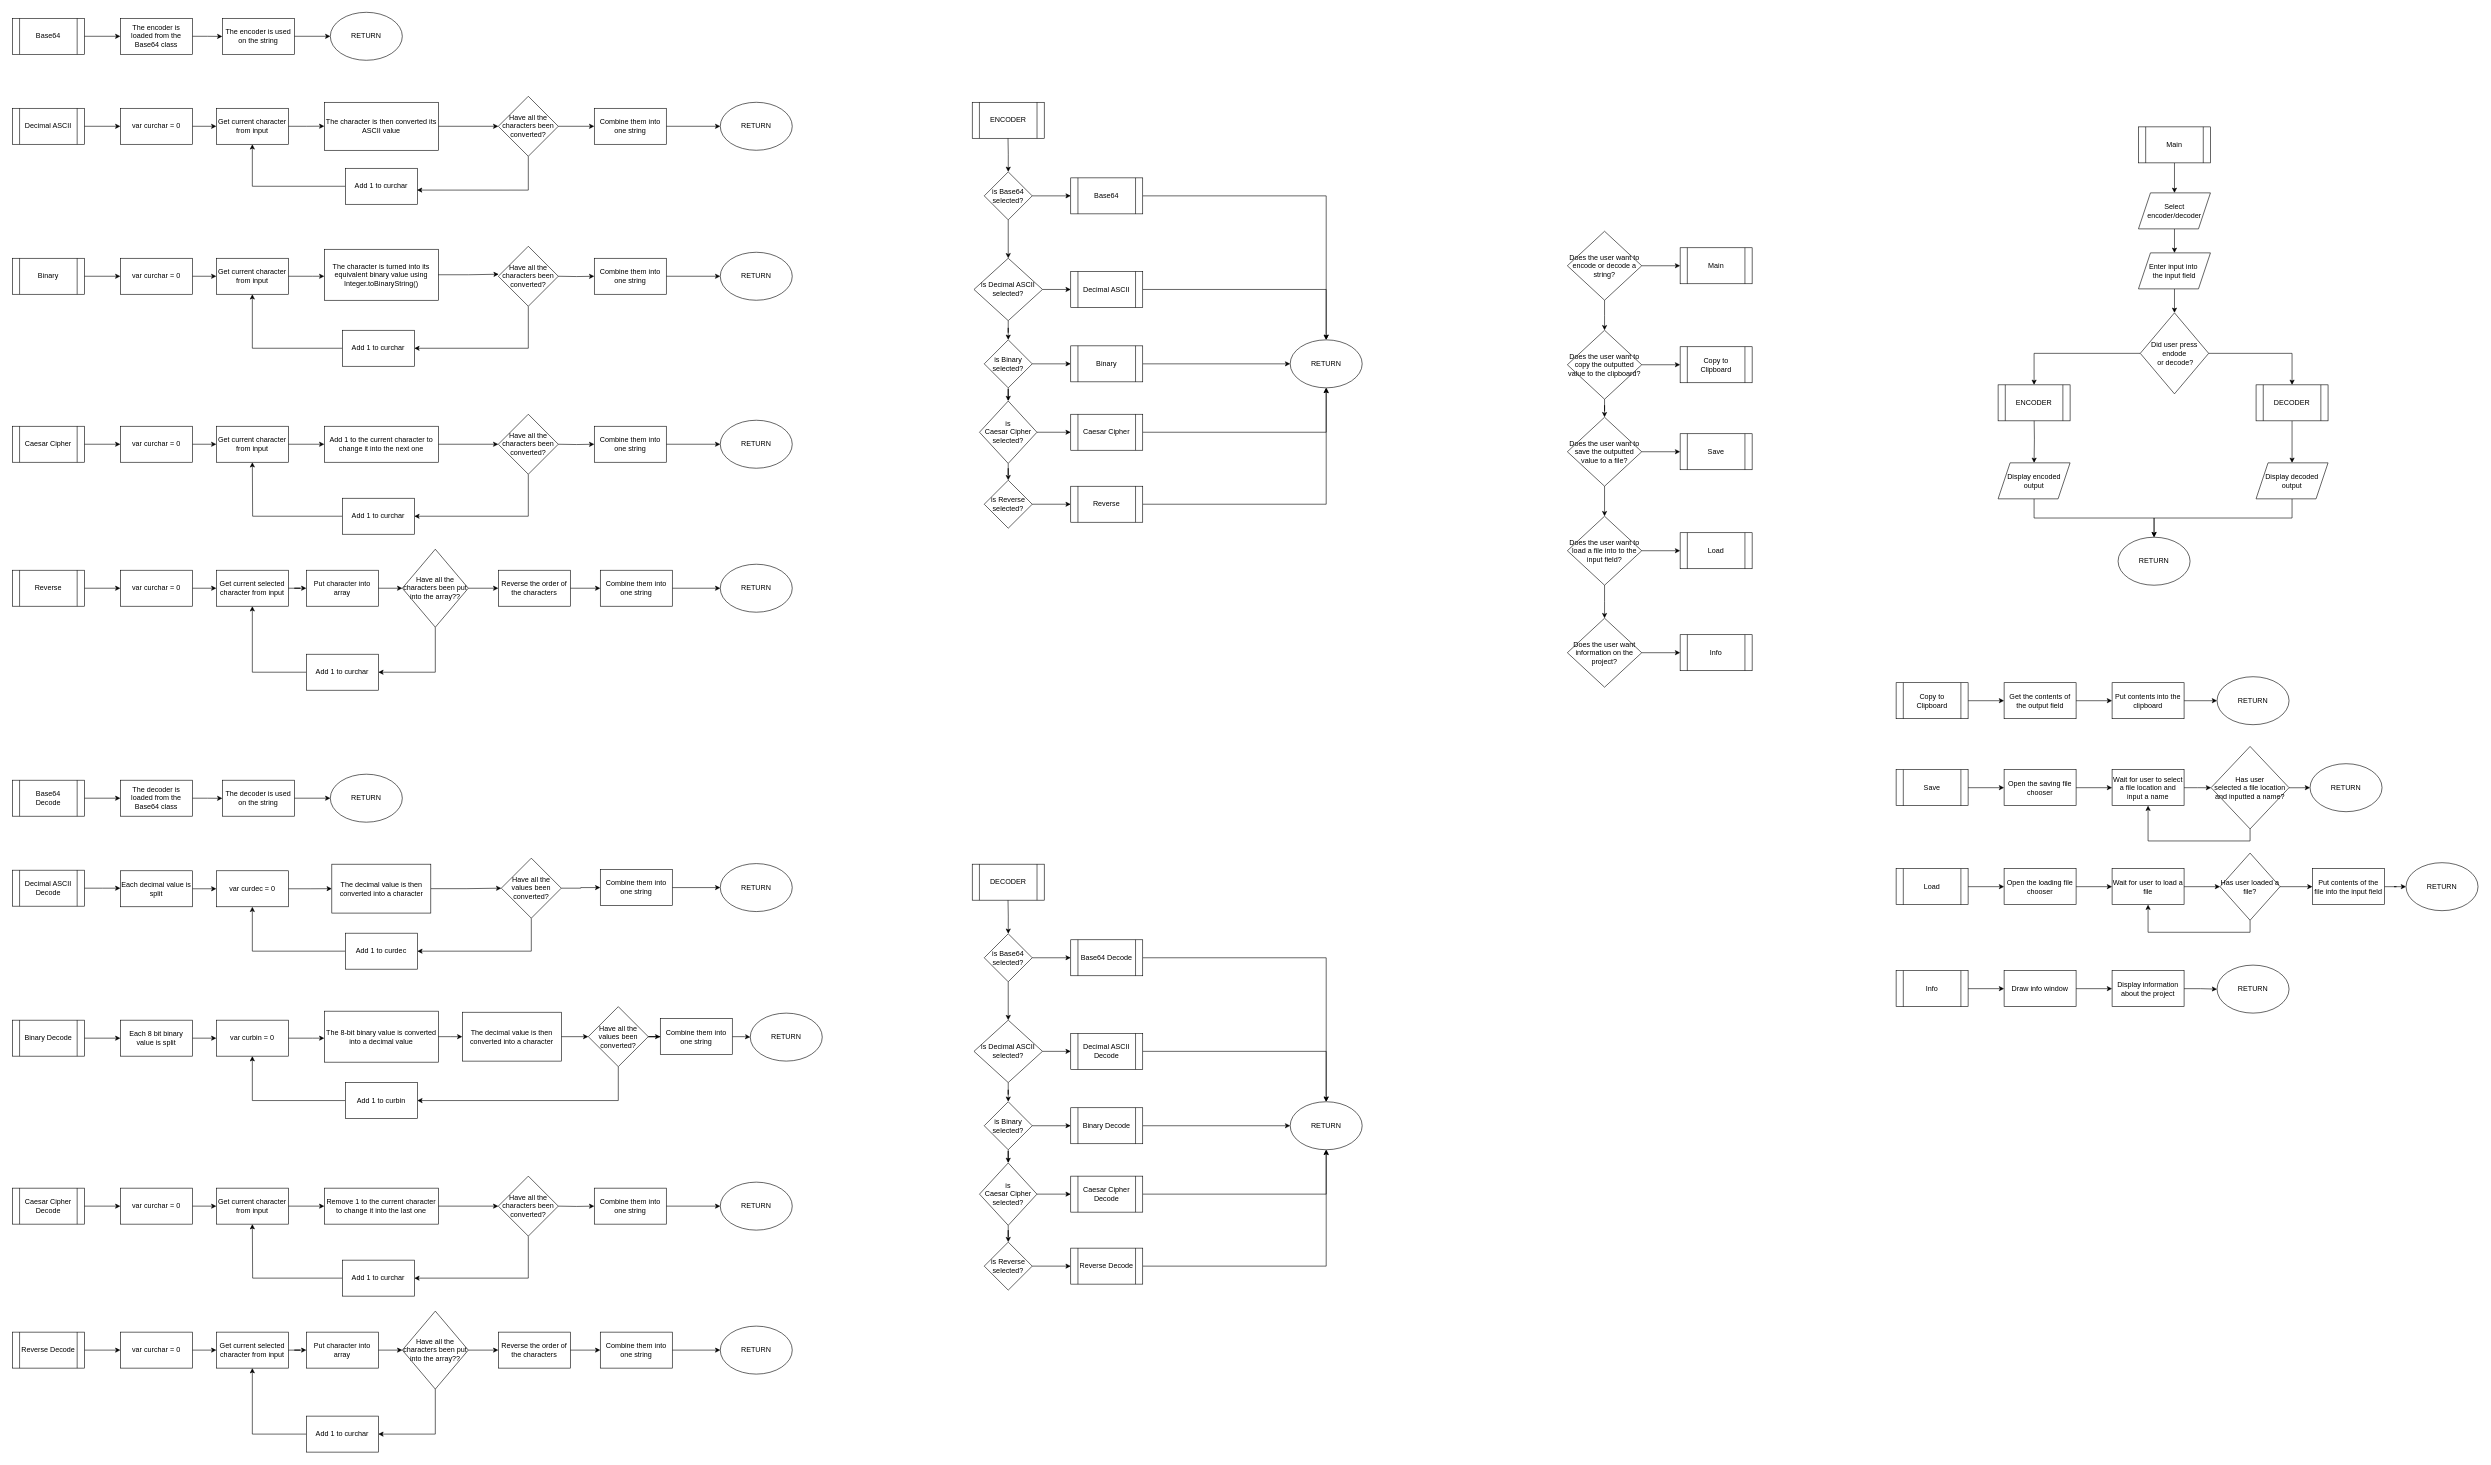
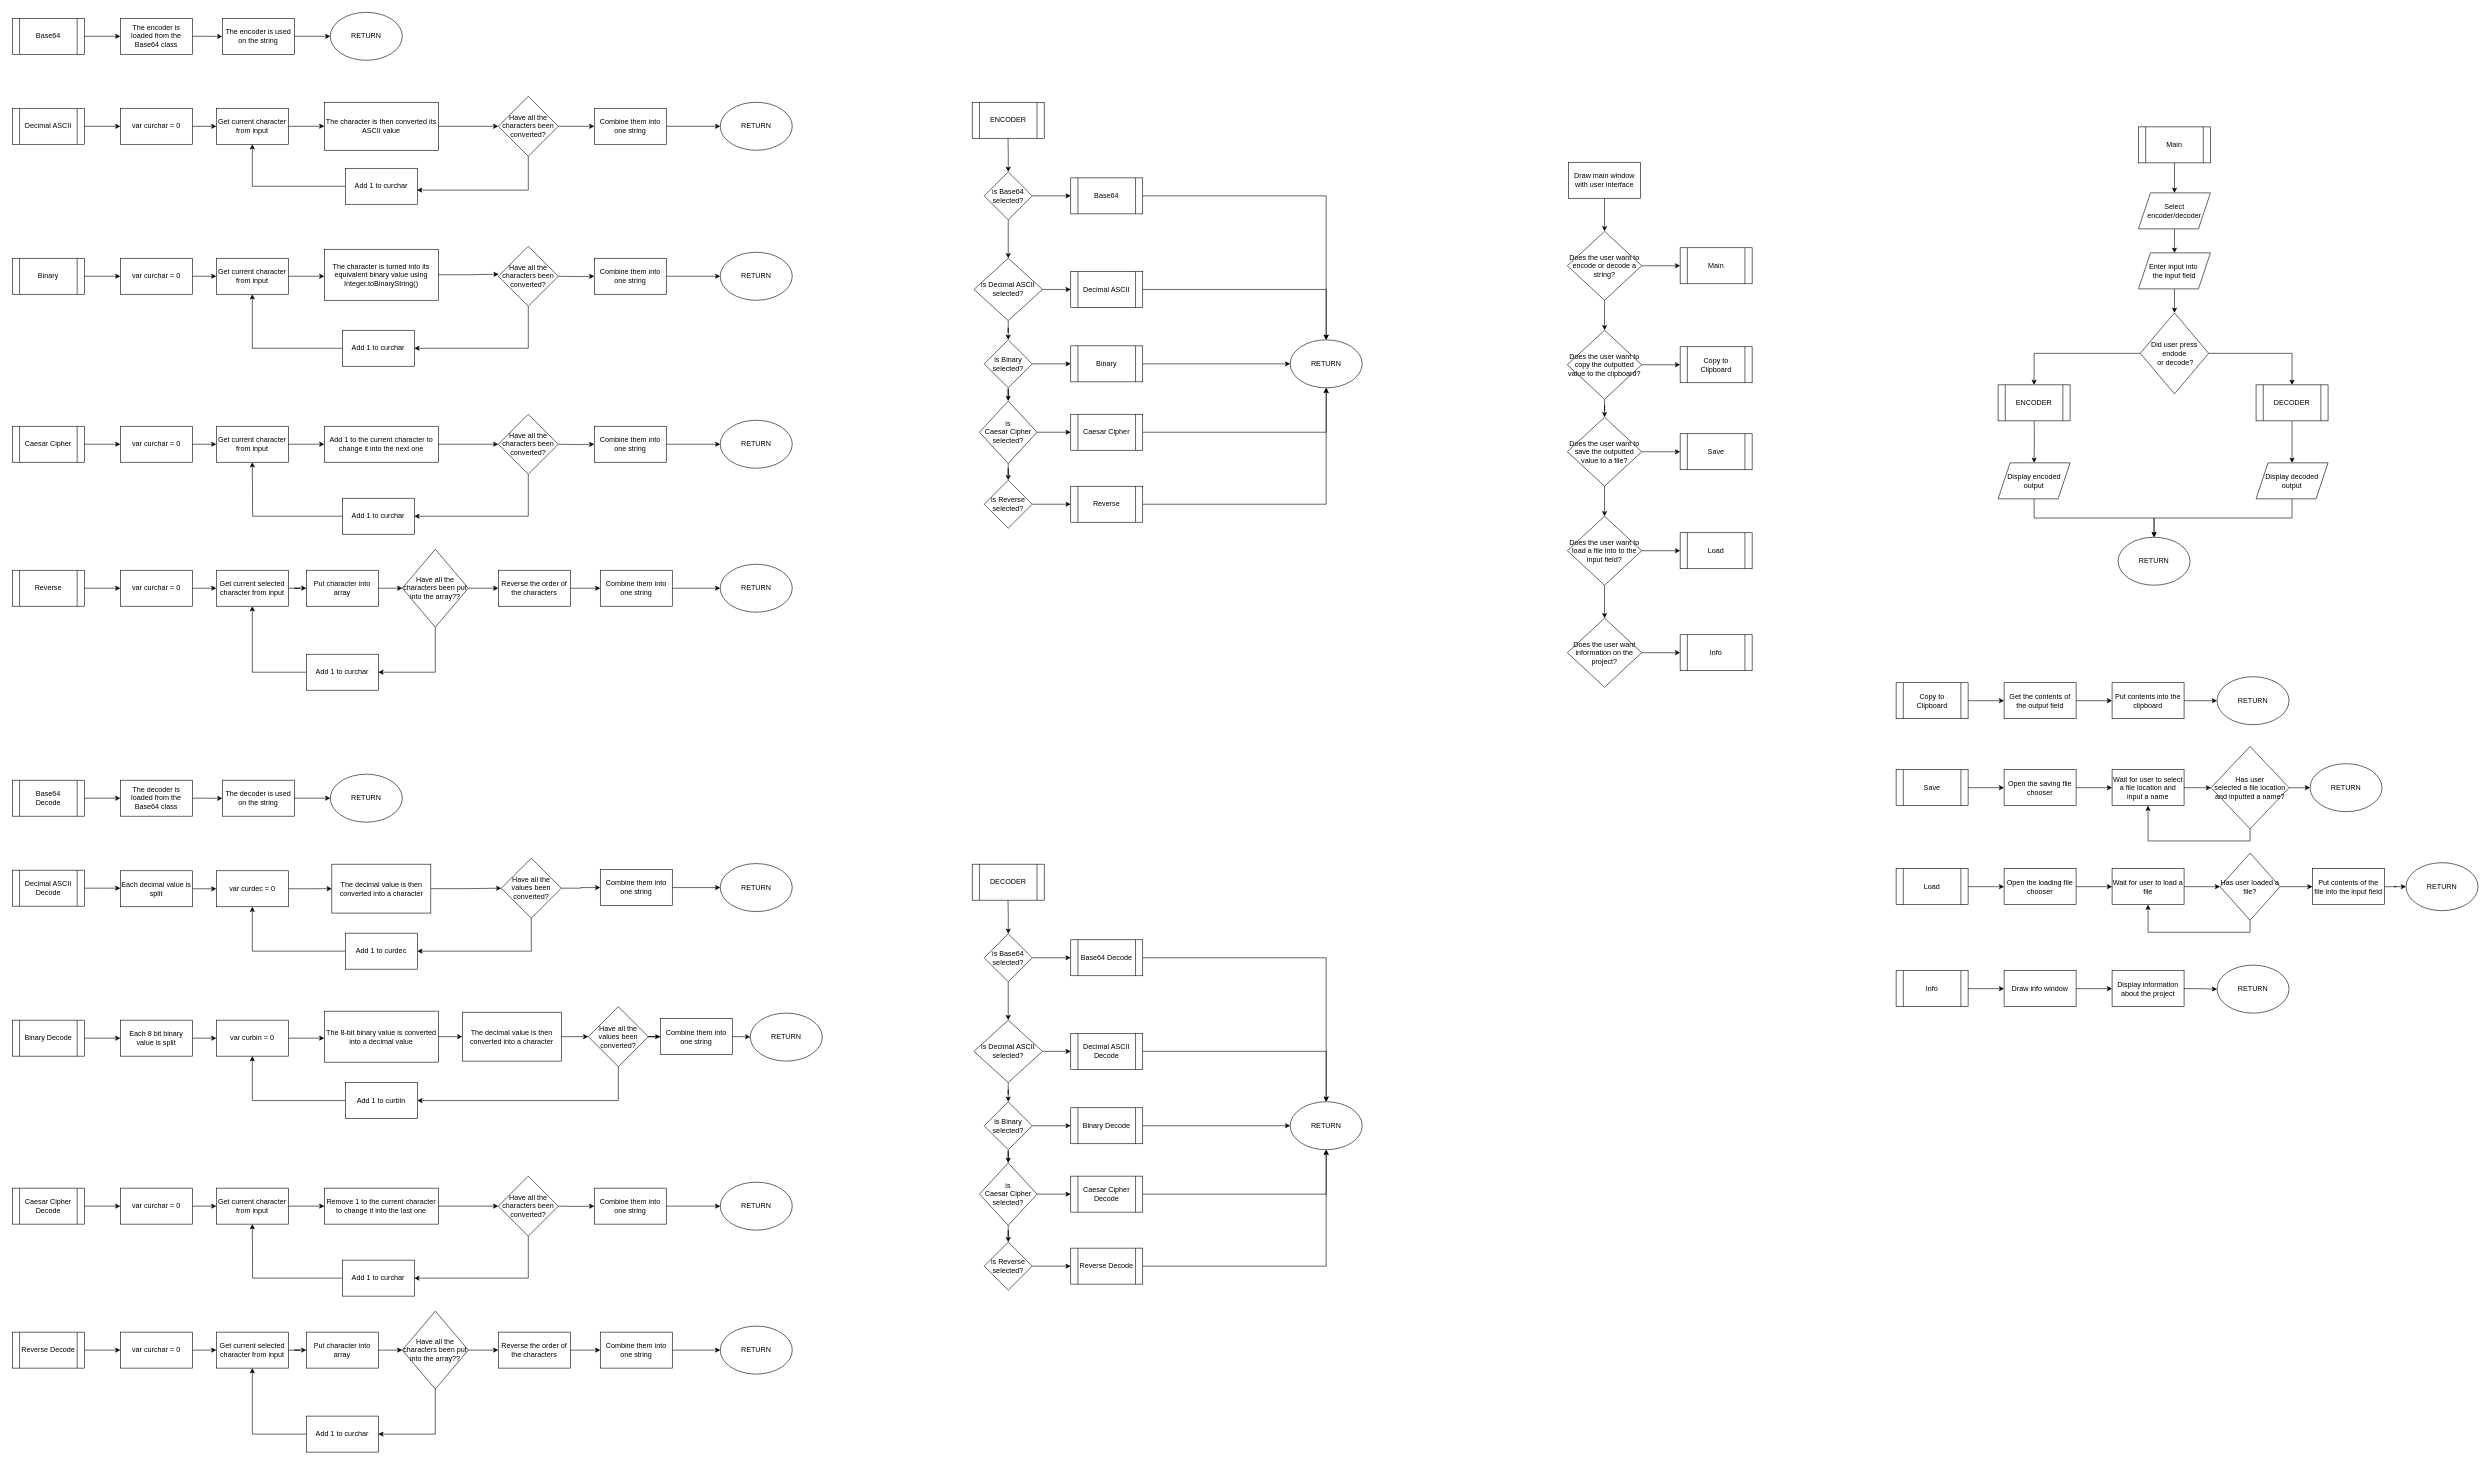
node "Draw main window with user interface": added
edge "Draw main window with user interface" -> "Does the user want to encode or decode a string?": added
